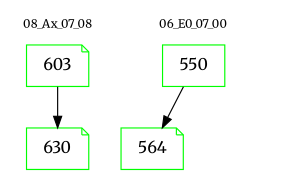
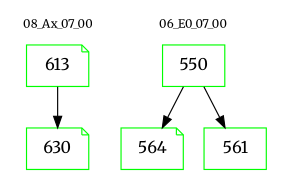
cluster "08_Ax_07_08": label "08_Ax_07_08" -> "08_Ax_07_00"
node "603": label "603" -> "613"
node "561": added
